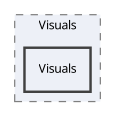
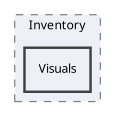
cluster "Visuals": label "Visuals" -> "Inventory"
